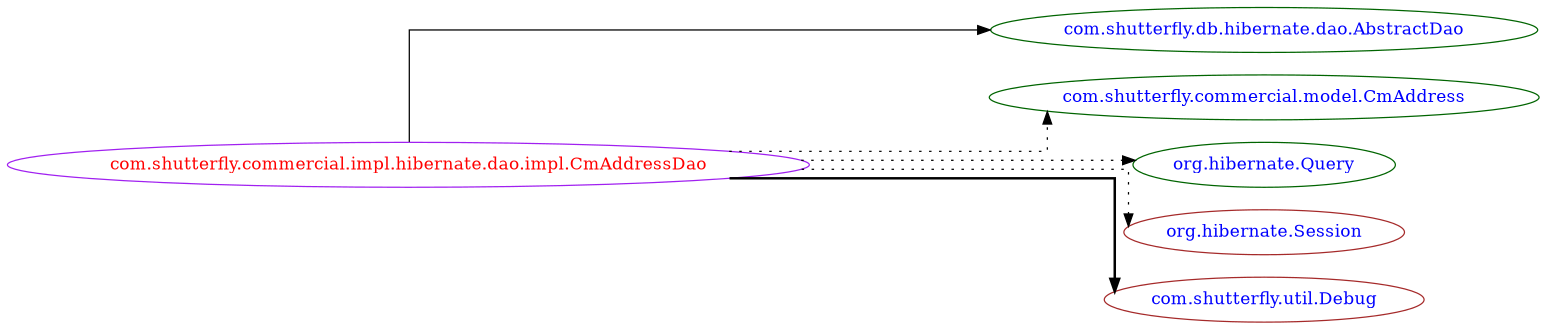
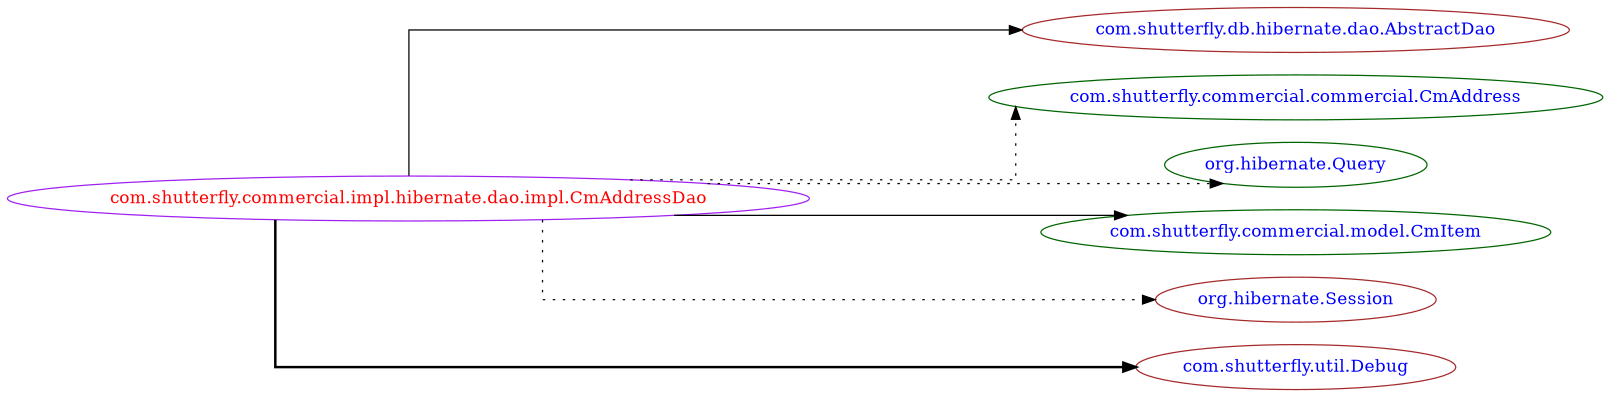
node "com.shutterfly.db.hibernate.dao.AbstractDao": color darkgreen -> brown
node "com.shutterfly.commercial.model.CmAddress": label "com.shutterfly.commercial.model.CmAddress" -> "com.shutterfly.commercial.commercial.CmAddress"
node "com.shutterfly.commercial.model.CmItem": added
